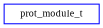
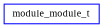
node "prot_module_t": label "prot_module_t" -> "module_module_t"
